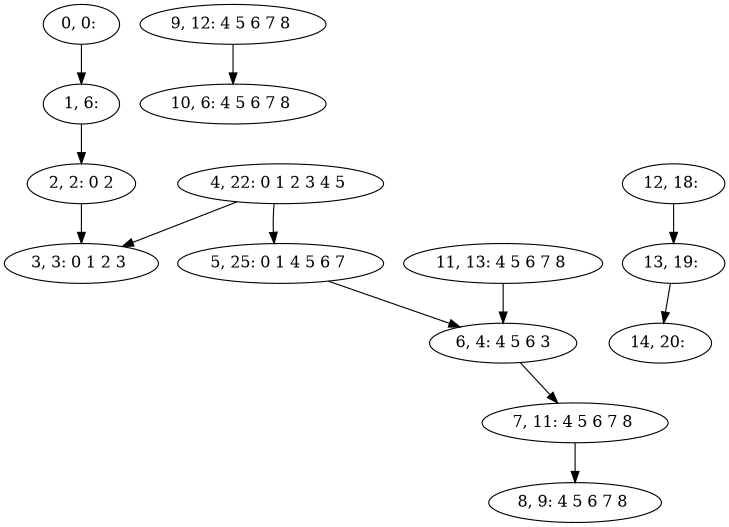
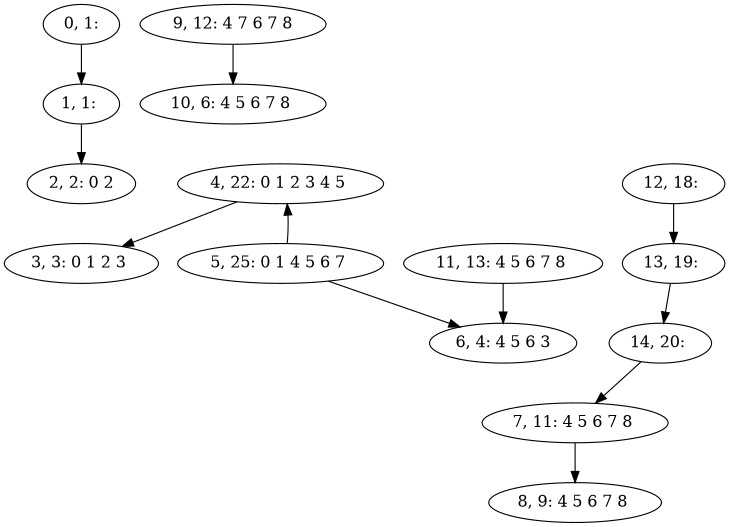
node "0, 0:": label "0, 0:" -> "0, 1:"
node "9, 12: 4 5 6 7 8": label "9, 12: 4 5 6 7 8" -> "9, 12: 4 7 6 7 8"
node "1, 6:": label "1, 6:" -> "1, 1:"
edge "2, 2: 0 2" -> "3, 3: 0 1 2 3": removed
edge "4, 22: 0 1 2 3 4 5" -> "5, 25: 0 1 4 5 6 7": reversed
edge "6, 4: 4 5 6 3" -> "7, 11: 4 5 6 7 8": now "14, 20:" -> "7, 11: 4 5 6 7 8"
